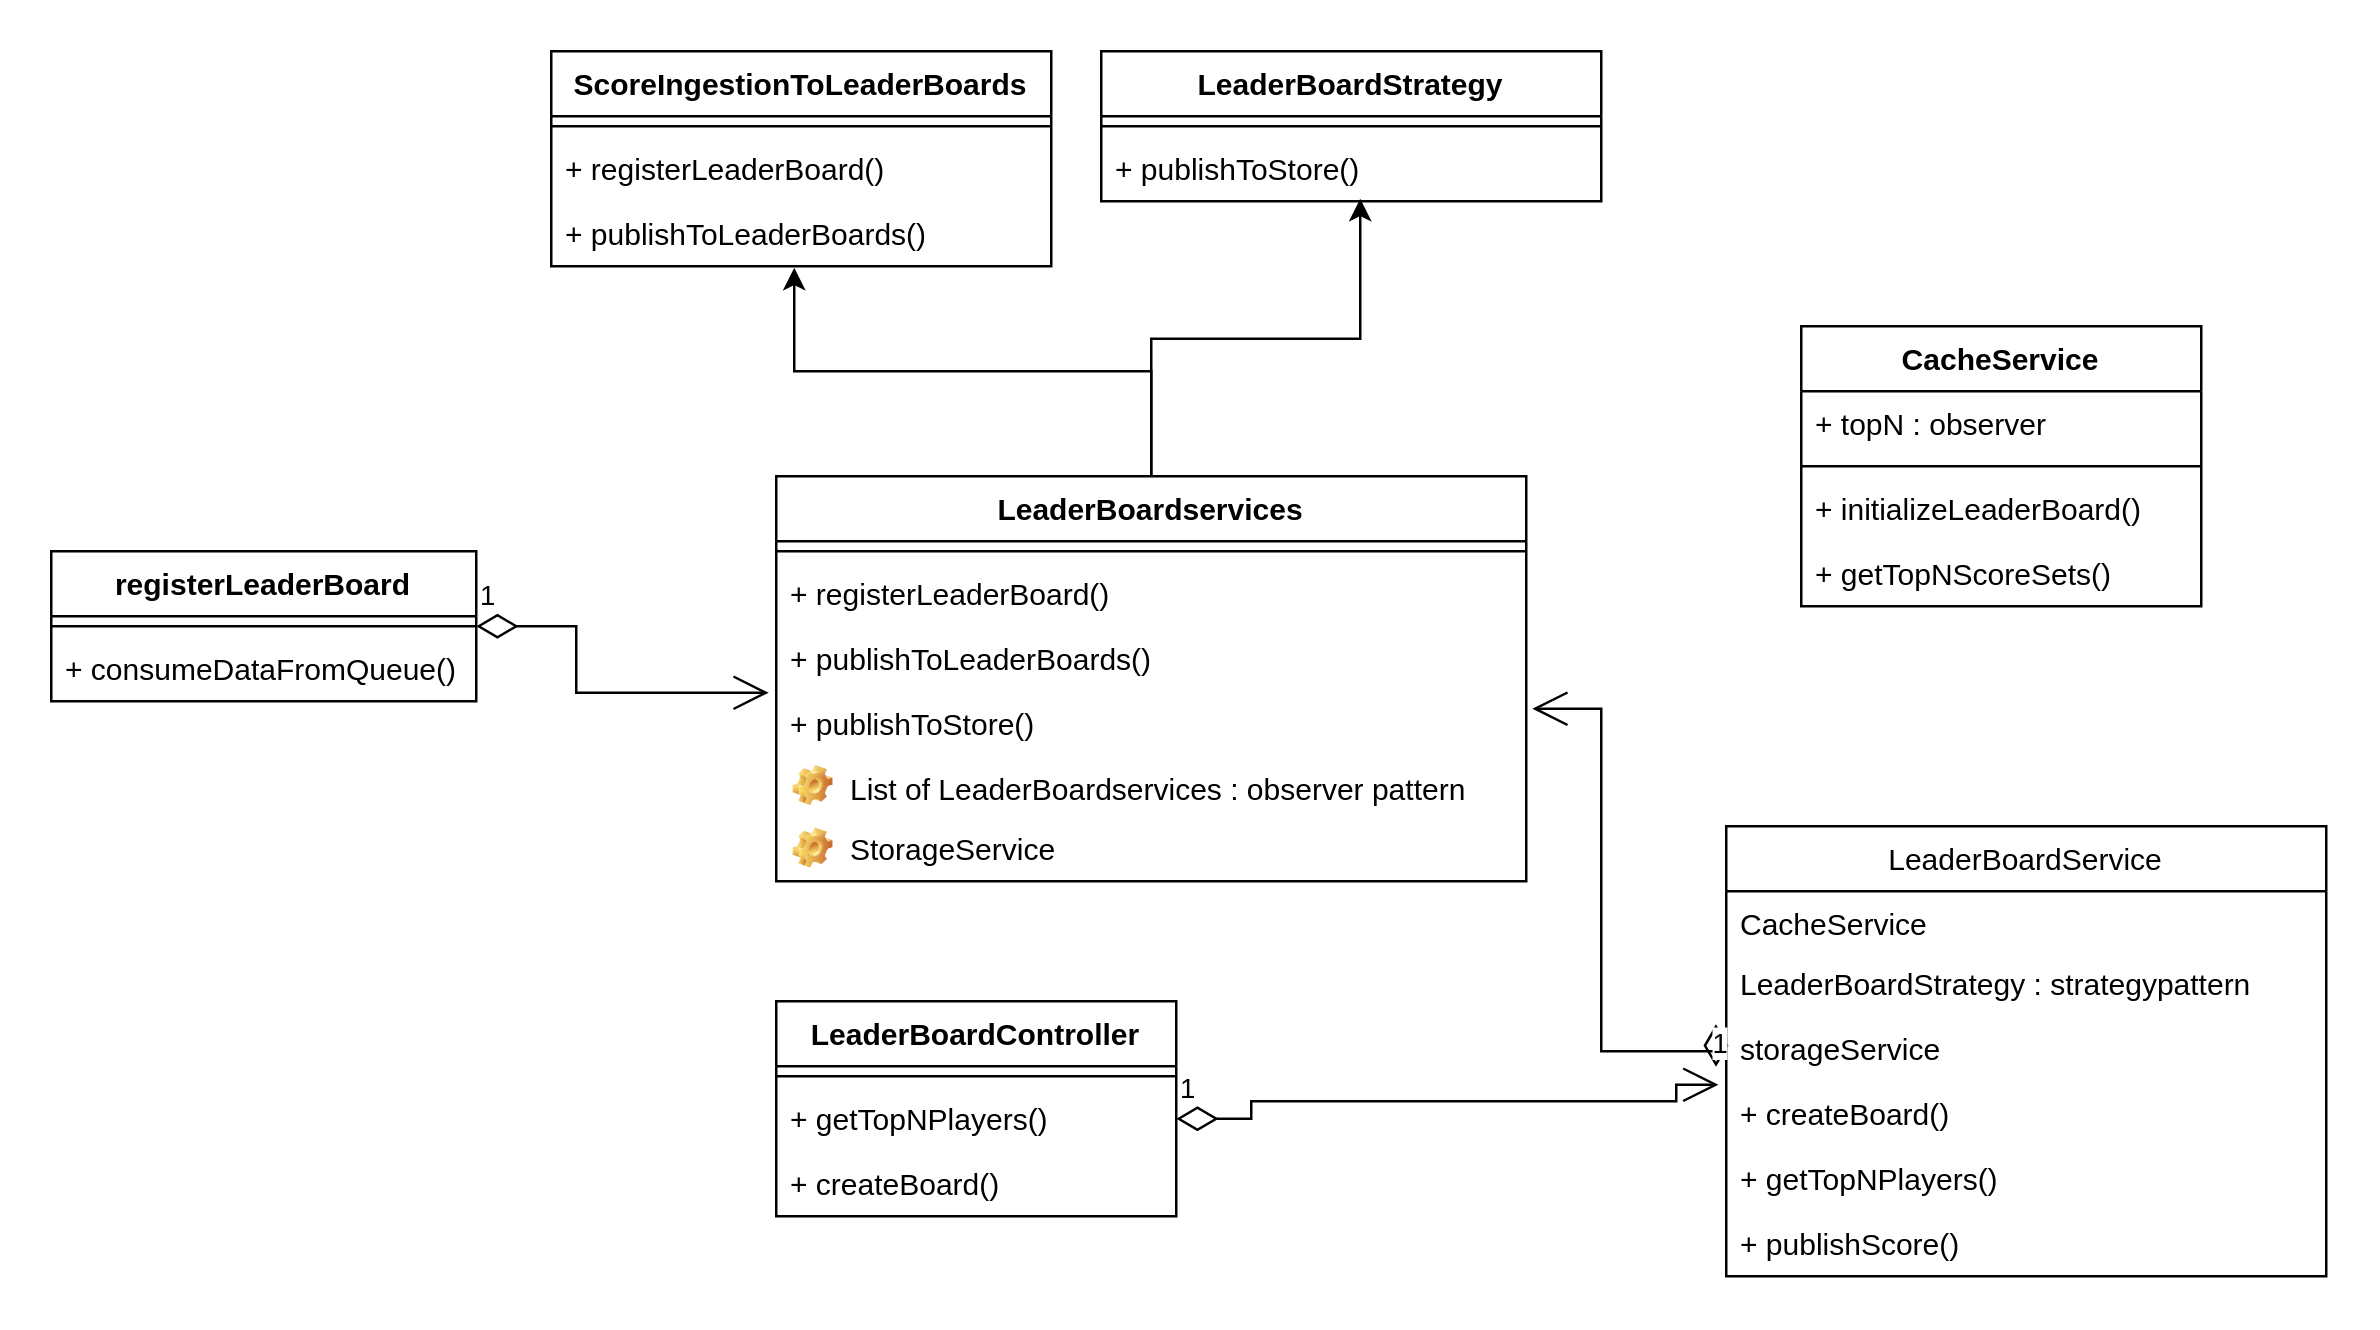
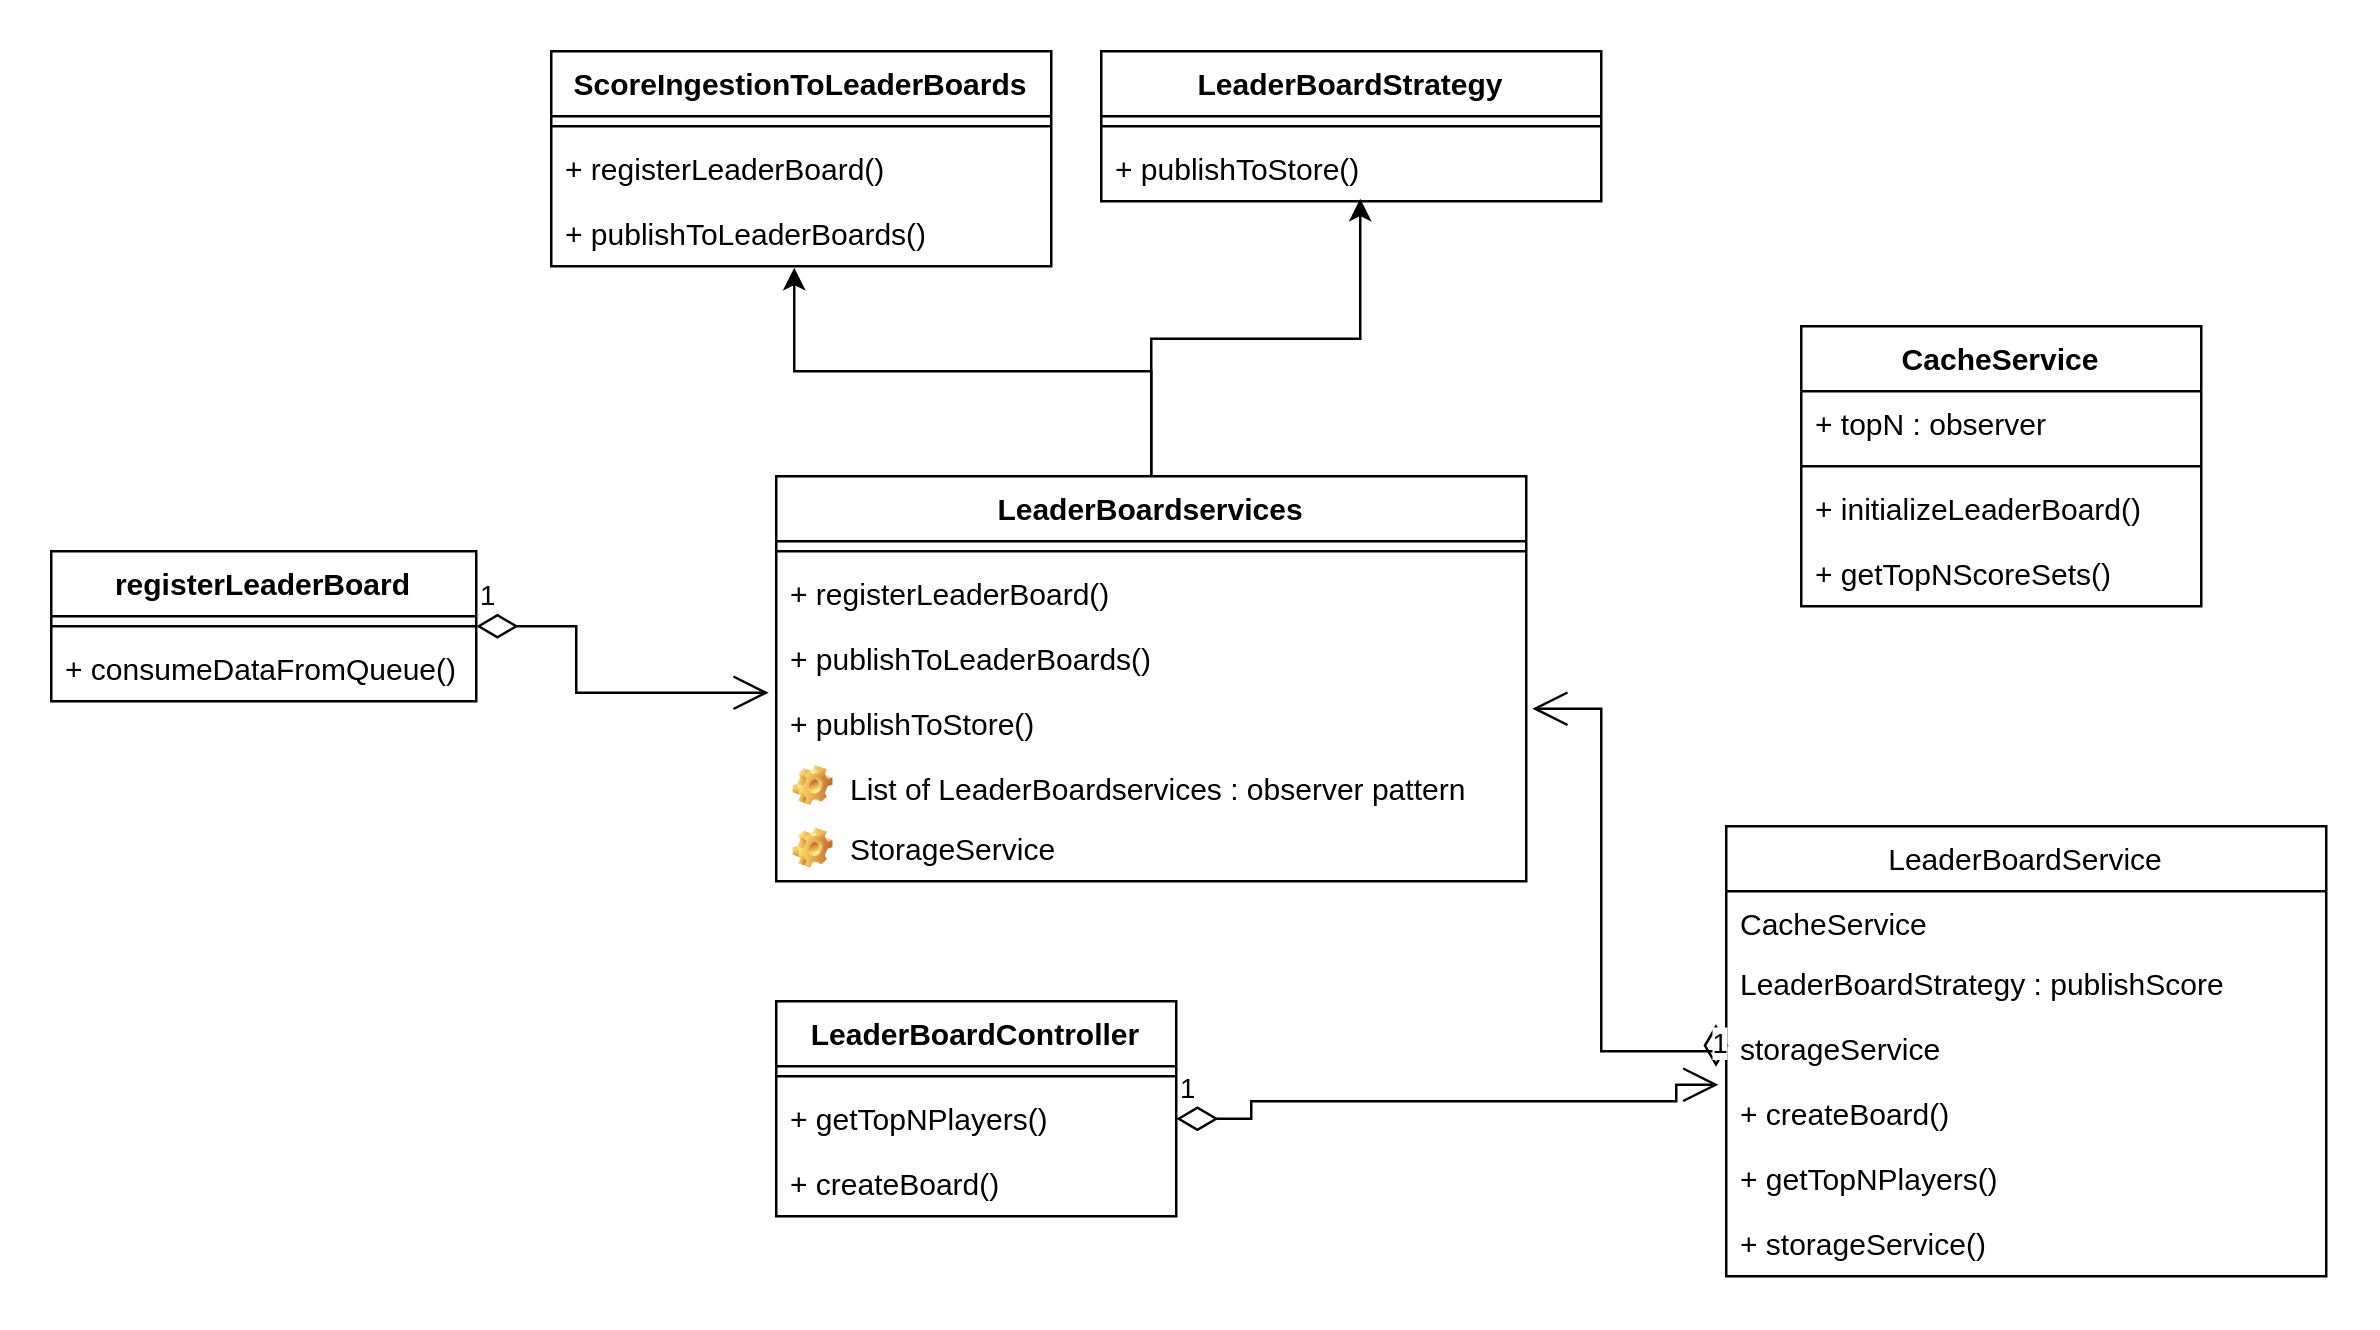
node "LeaderBoardStrategy : strategypattern": label "LeaderBoardStrategy : strategypattern" -> "LeaderBoardStrategy : publishScore"
node "+ publishScore()": label "+ publishScore()" -> "+ storageService()"
